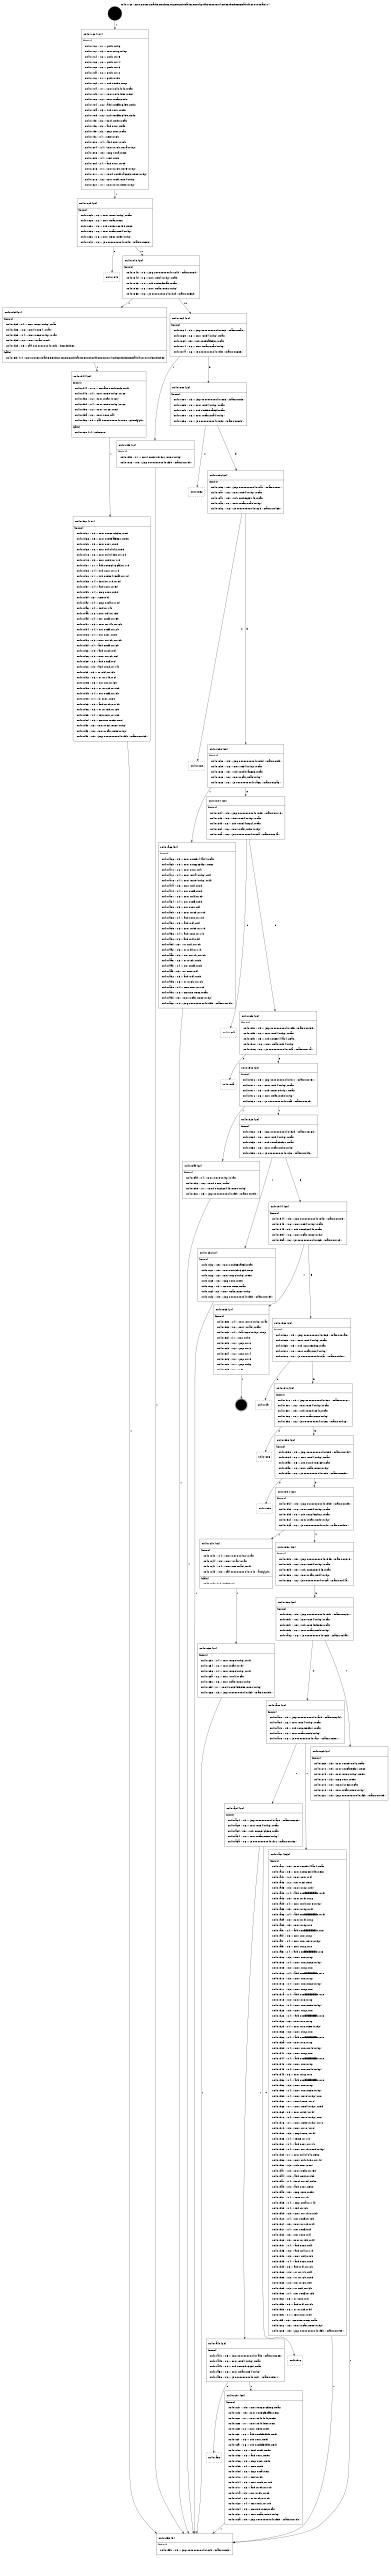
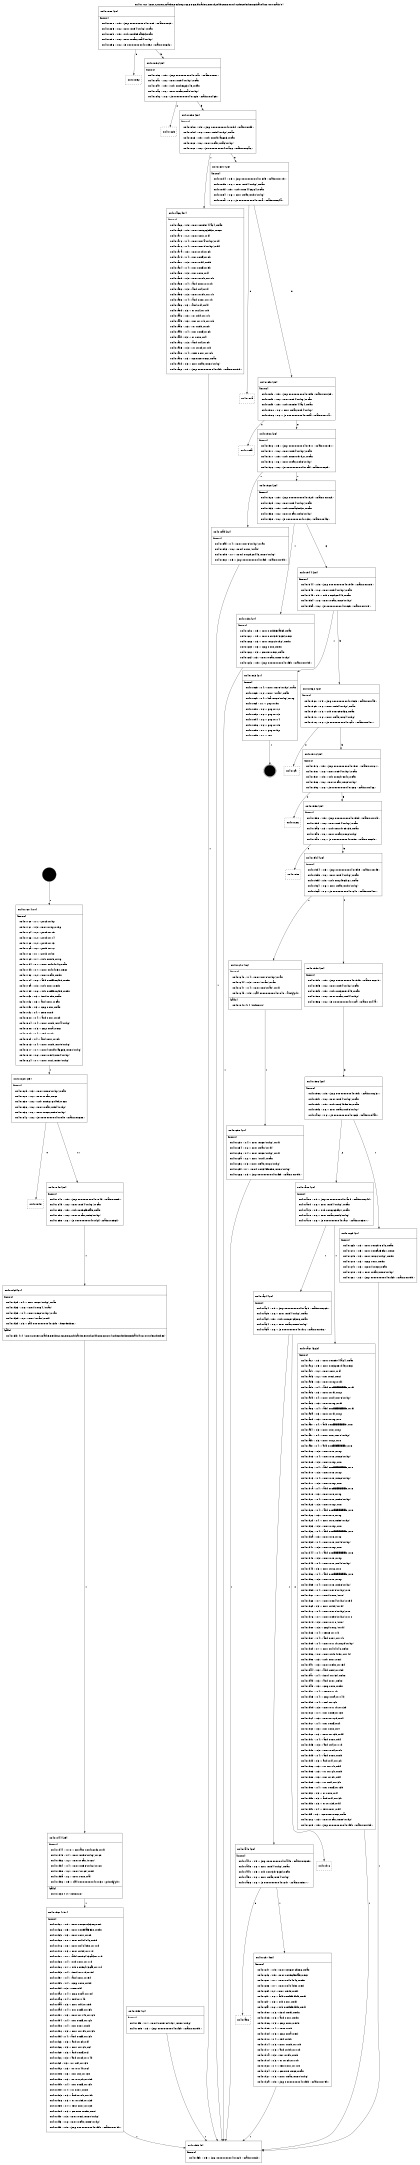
node "0x401864 [28]": removed
